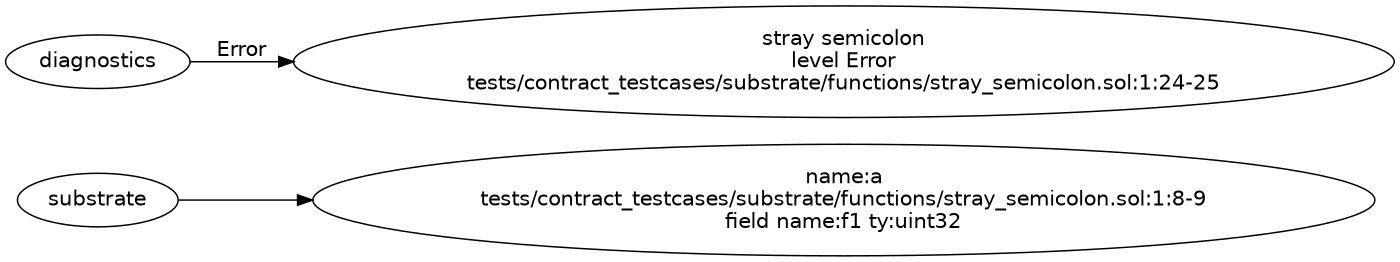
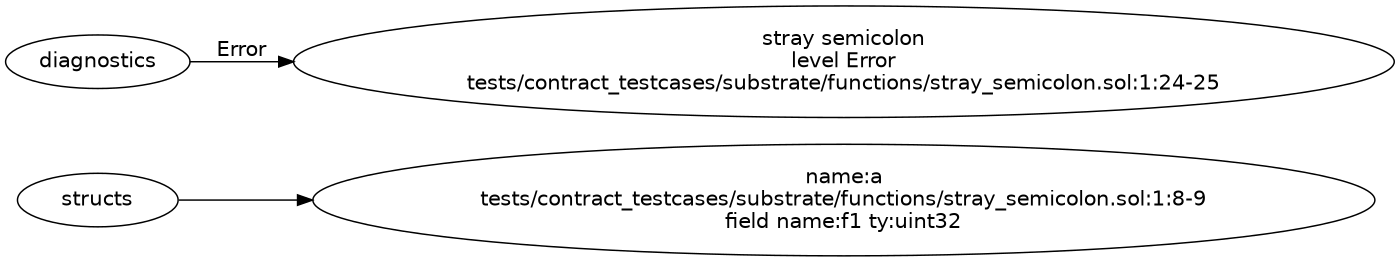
node "substrate": label "substrate" -> "structs"
